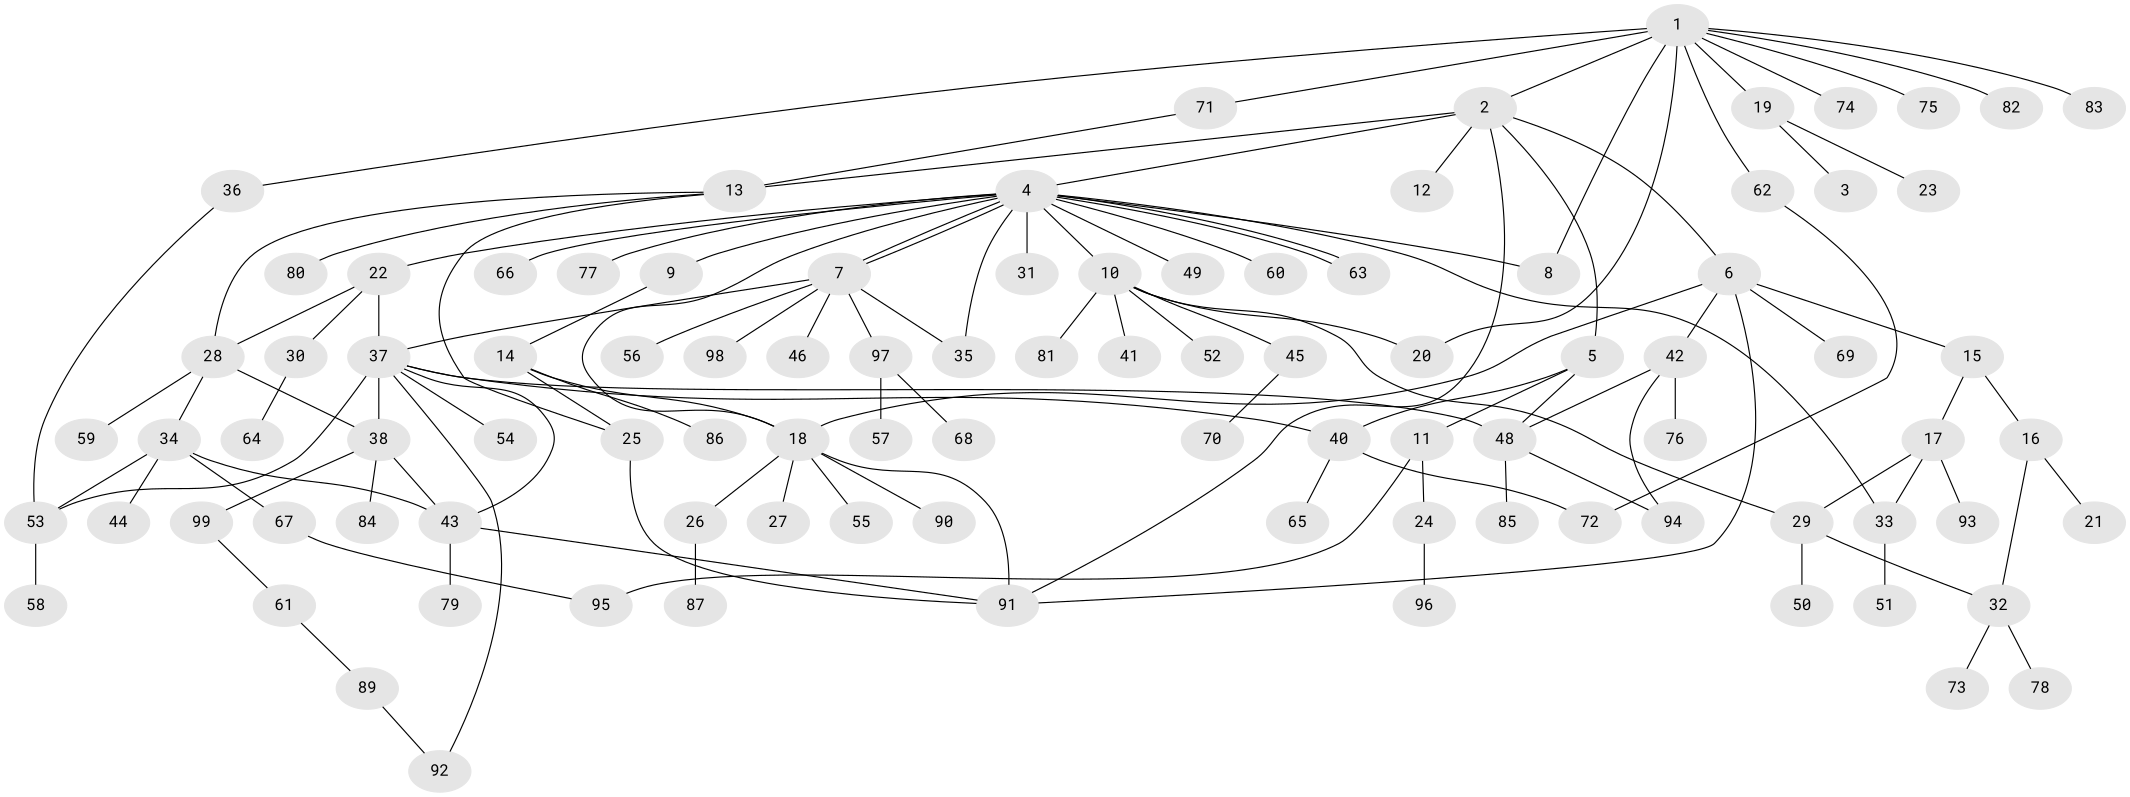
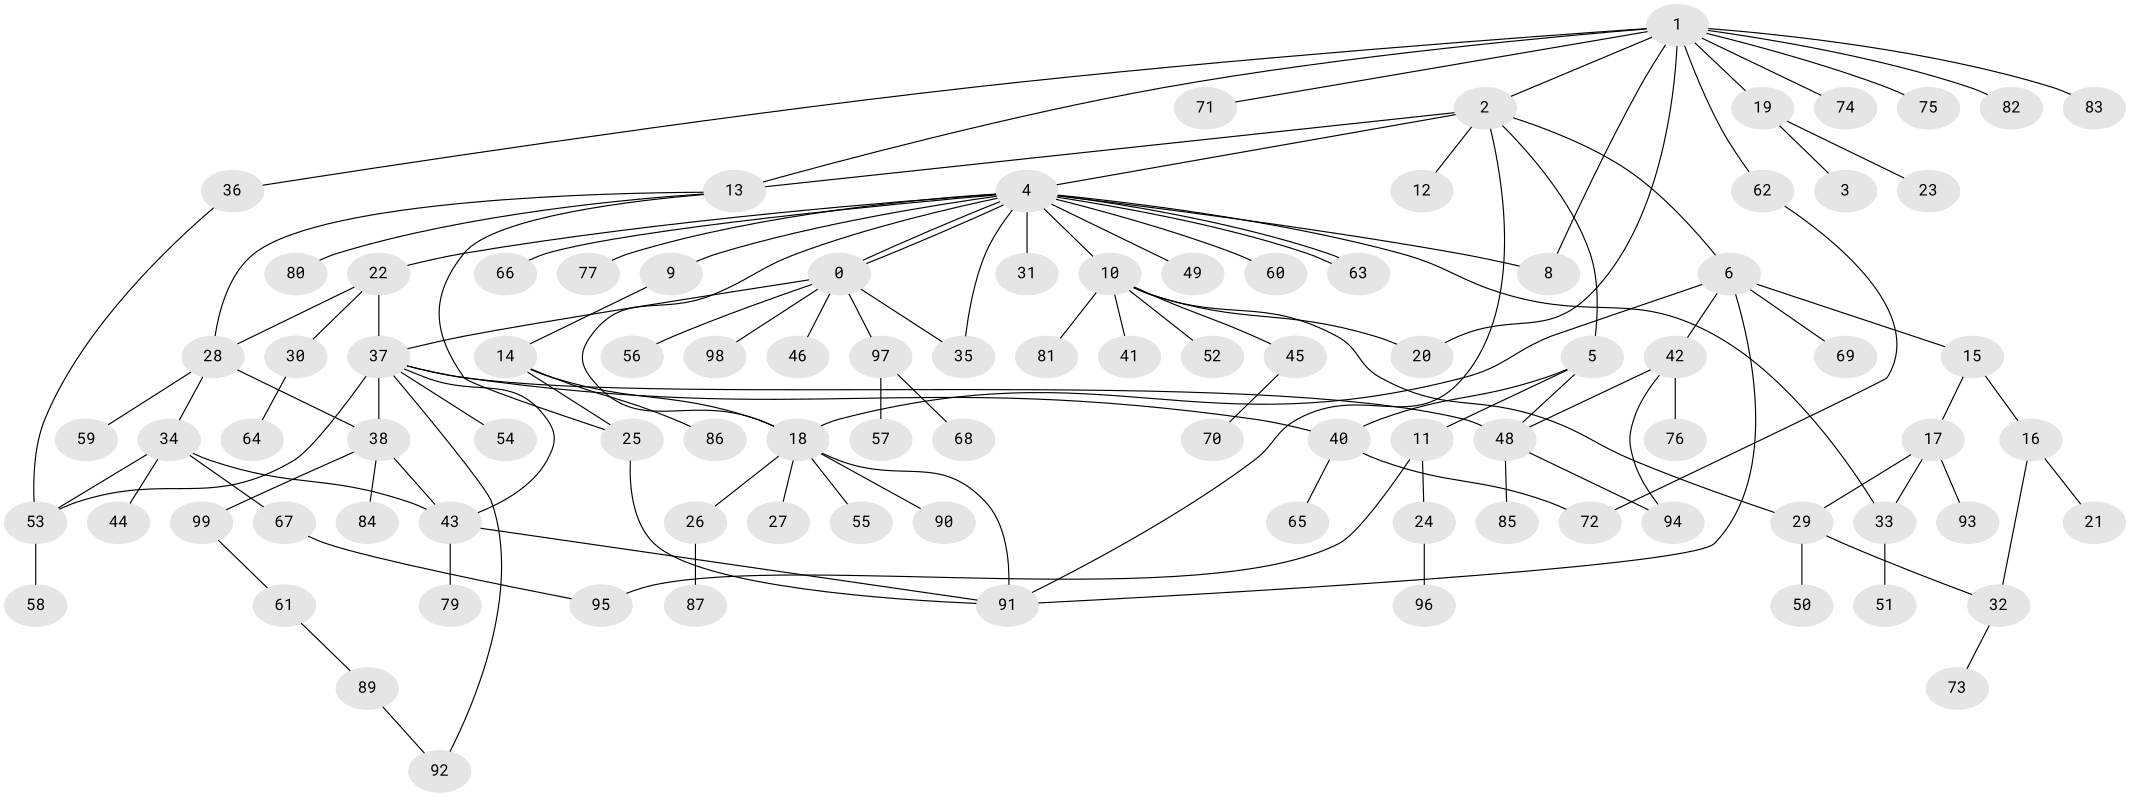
edge "71" -- "13": now "1" -- "13"
node "7": label "7" -> "0"
node "78": removed
